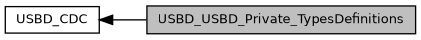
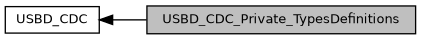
node "USBD_USBD_Private_TypesDefinitions": label "USBD_USBD_Private_TypesDefinitions" -> "USBD_CDC_Private_TypesDefinitions"
